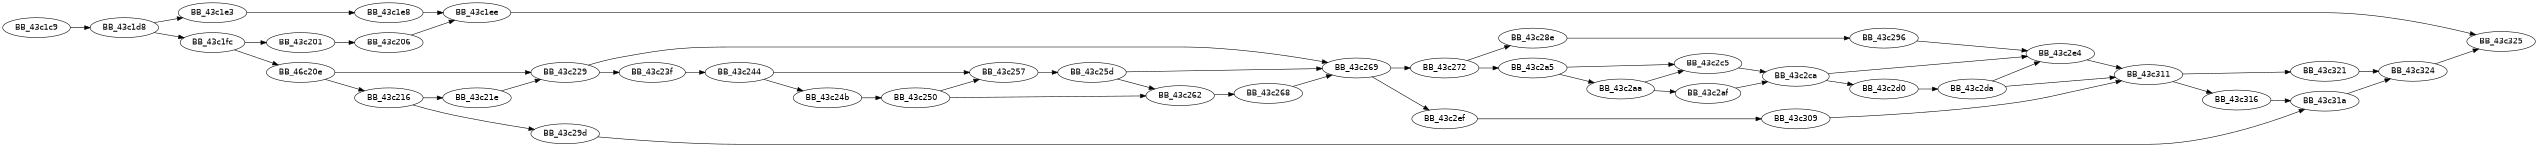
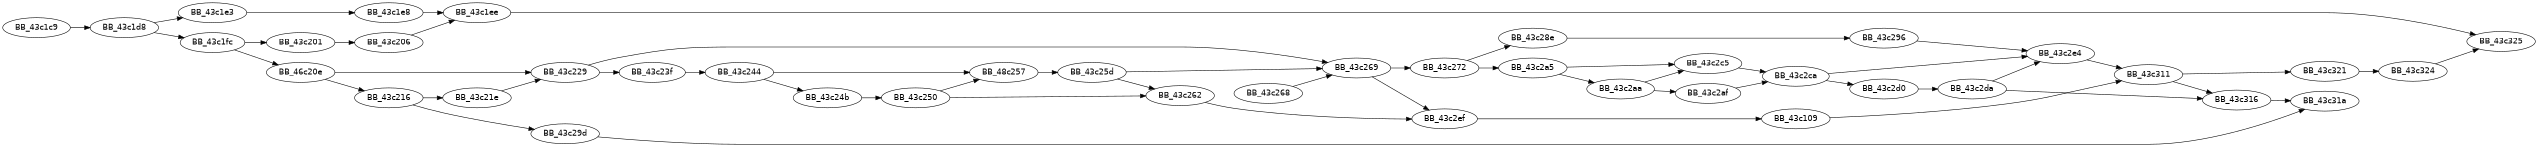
node "BB_43c257": label "BB_43c257" -> "BB_48c257"
edge "BB_43c2da" -> "BB_43c311": now "BB_43c2da" -> "BB_43c316"
edge "BB_43c31a" -> "BB_43c324": removed
edge "BB_43c262" -> "BB_43c268": now "BB_43c262" -> "BB_43c2ef"
node "BB_43c309": label "BB_43c309" -> "BB_43c109"
